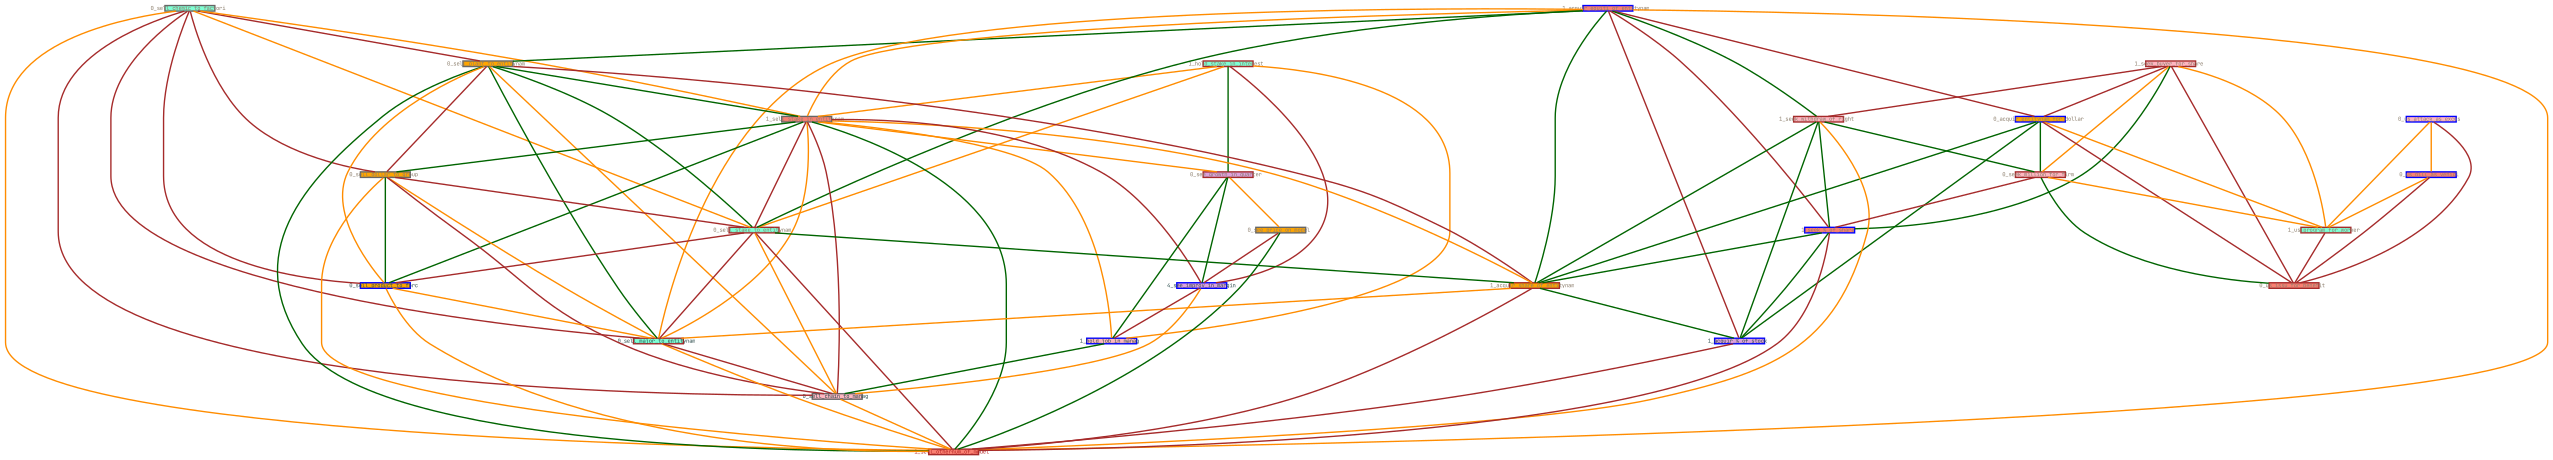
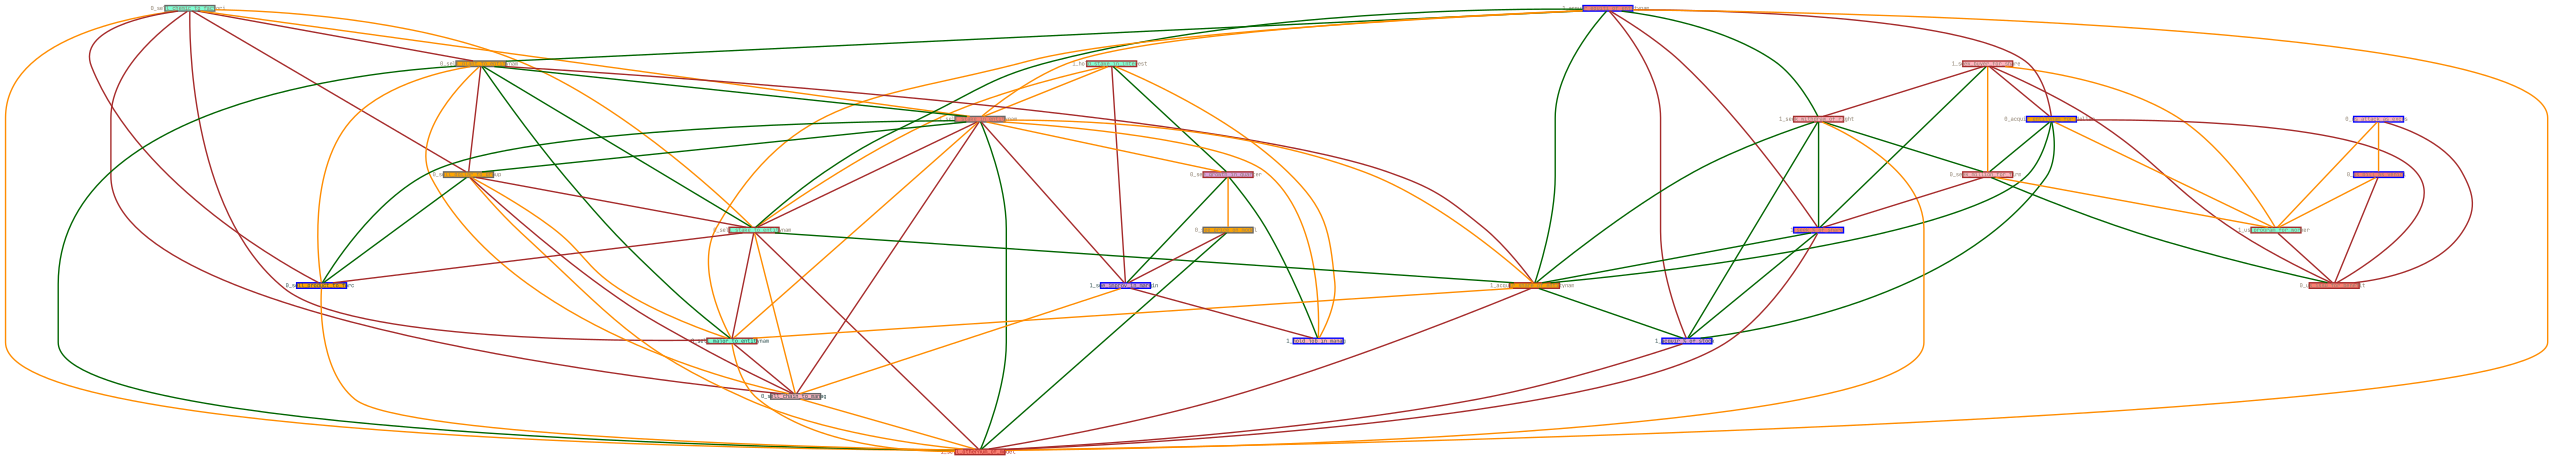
node "4_see_improv_in_margin": label "4_see_improv_in_margin" -> "1_see_improv_in_margin"
edge "0_sell_product_to_forc" -- "0_sell_major_to_entitynam": removed
edge "1_hold_job_in_manag" -- "0_sell_chain_to_manag": removed
